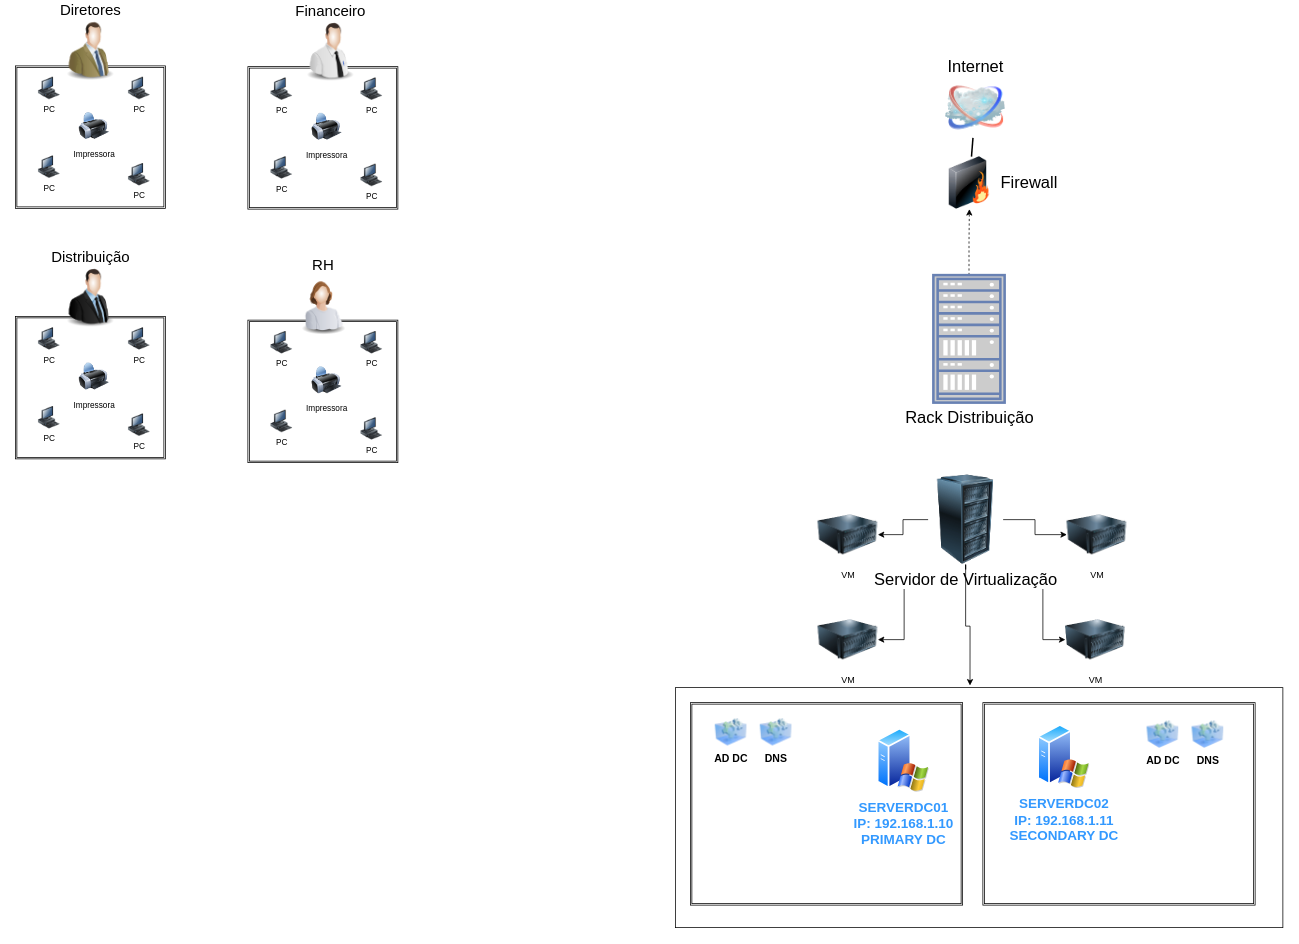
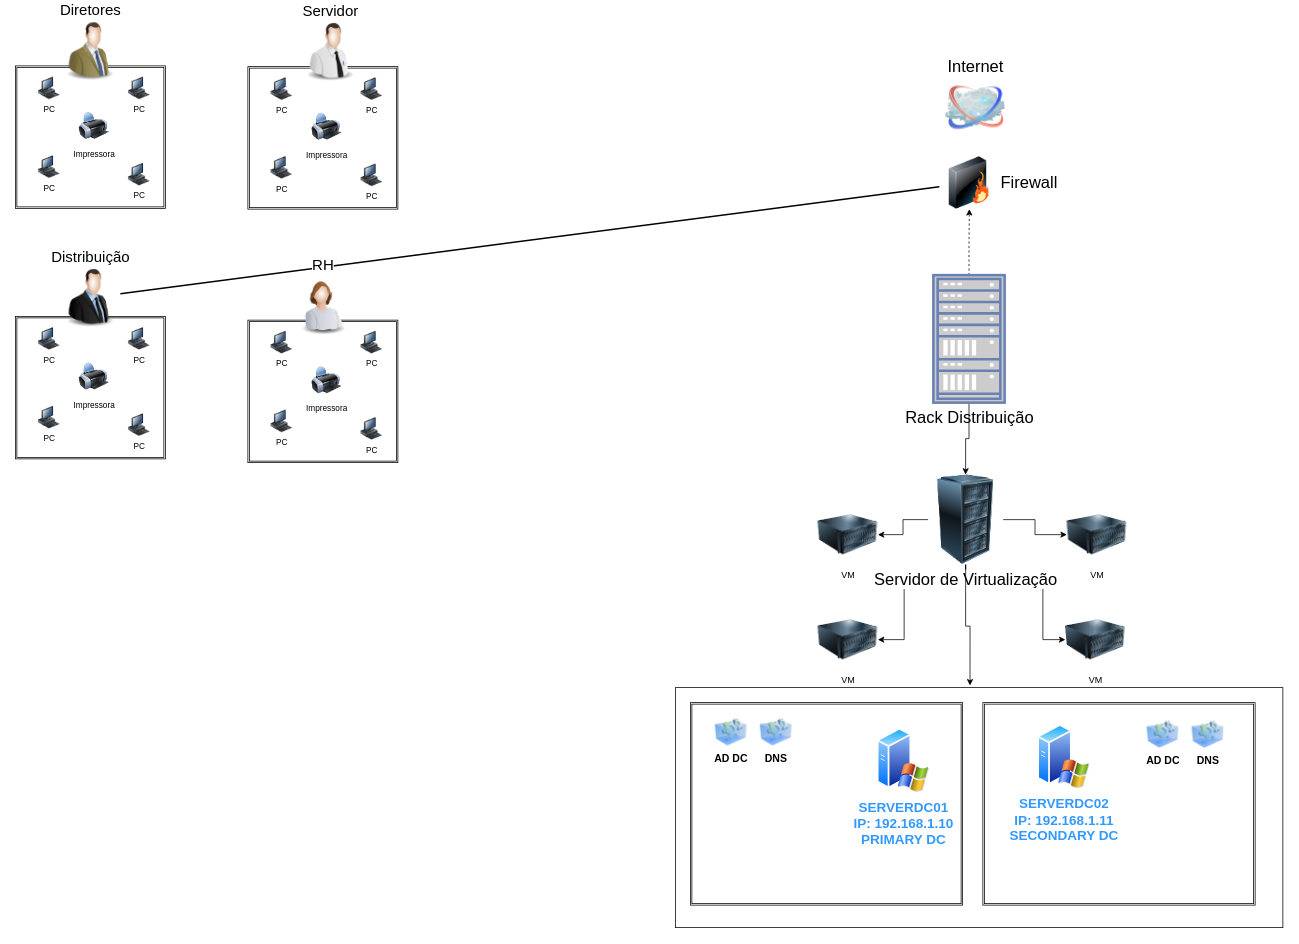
node "Financeiro": label "Financeiro" -> "Servidor"
edge "Internet" -- "Firewall": now "Distribuição" -- "Firewall"
edge "Rack Distribuição" -> "Servidor de Virtualização": added
